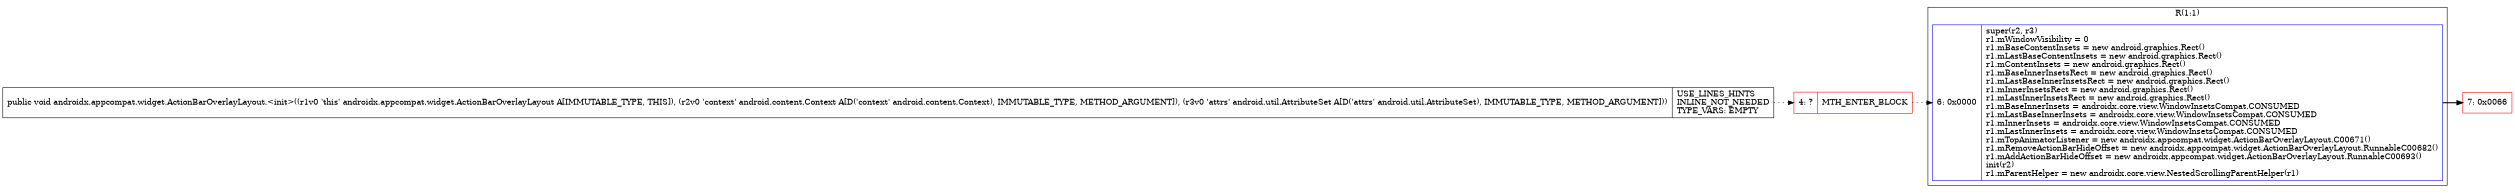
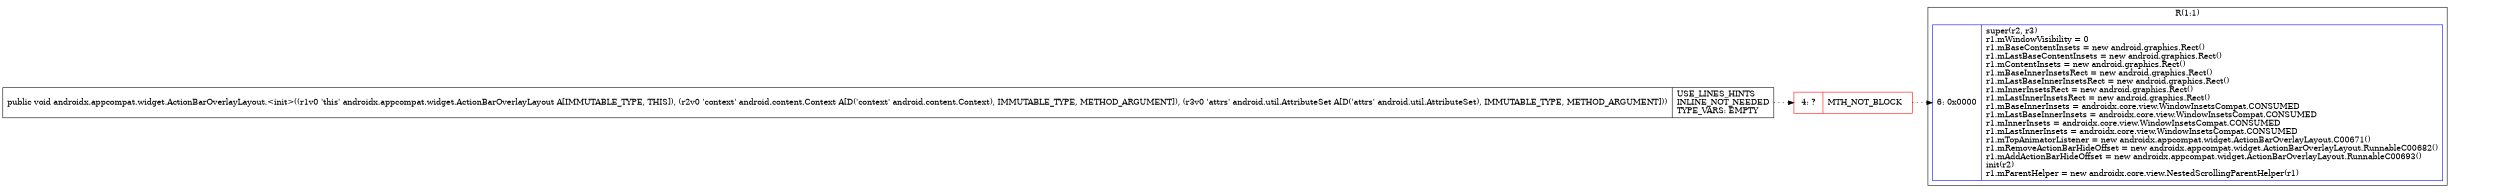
node "4: ?": text "MTH_ENTER_BLOCK" -> "MTH_NOT_BLOCK"
node "7: 0x0066": removed
